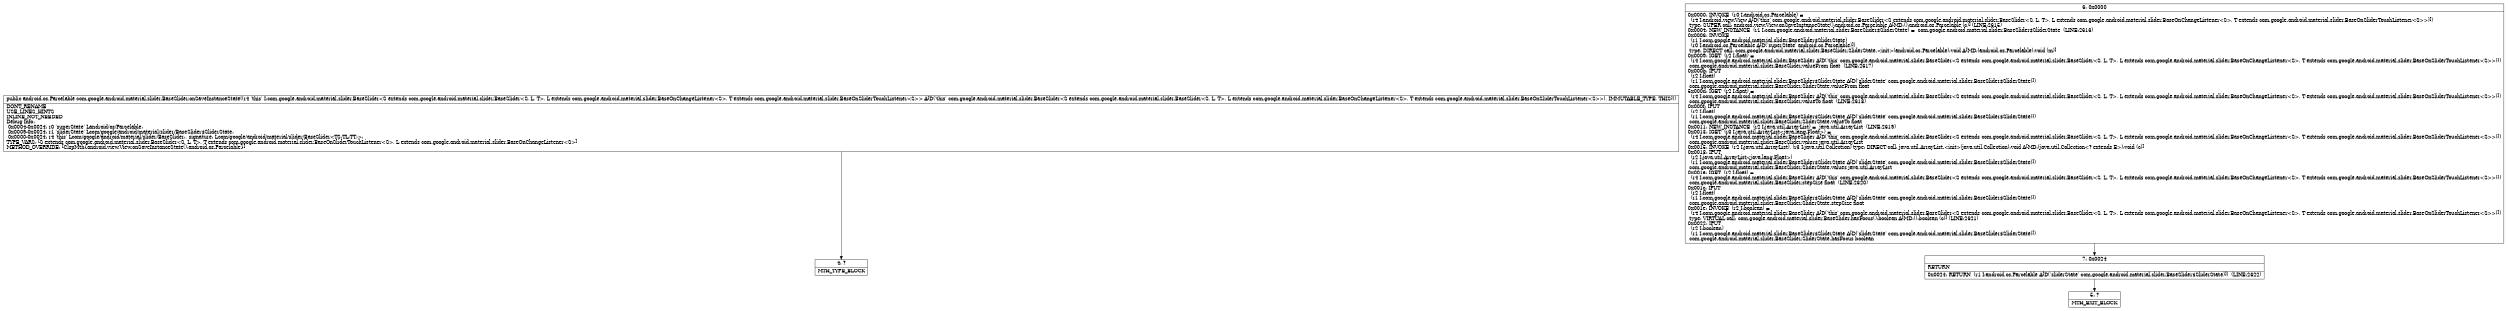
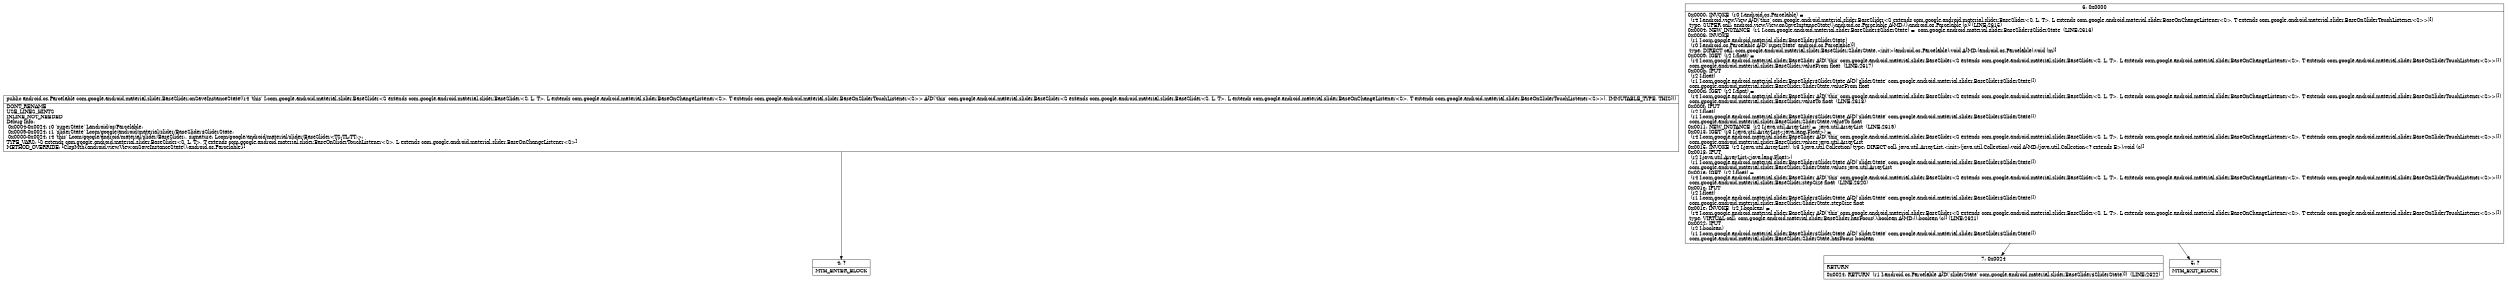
node "6: 0x0000": text "5x000d: IGET  (r2 I:float) =" -> "0x000d: IGET  (r2 I:float) ="
node "4: ?": text "MTH_TYPE_BLOCK" -> "MTH_ENTER_BLOCK"
edge "7: 0x0024" -> "5: ?": now "6: 0x0000" -> "5: ?"
